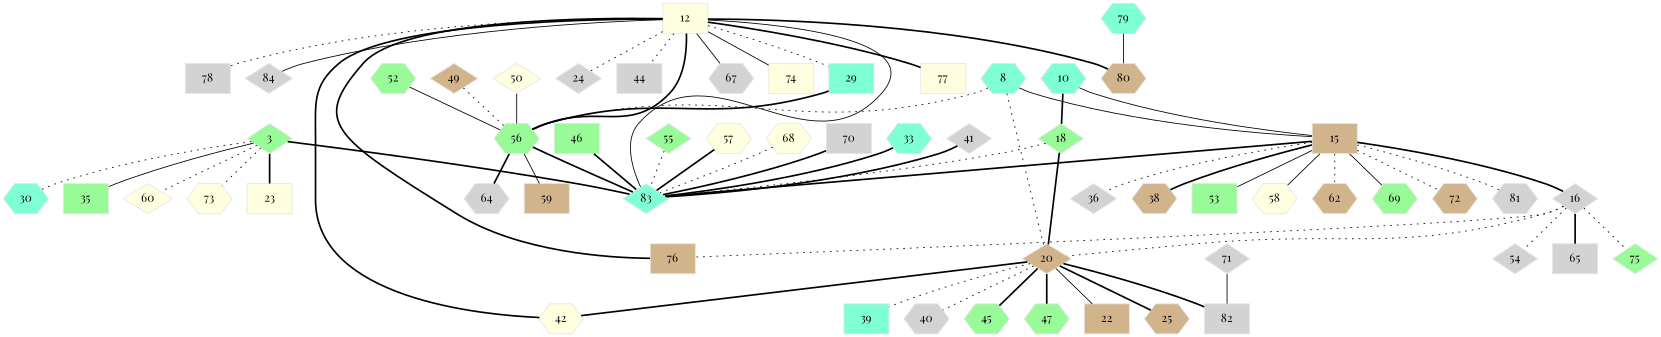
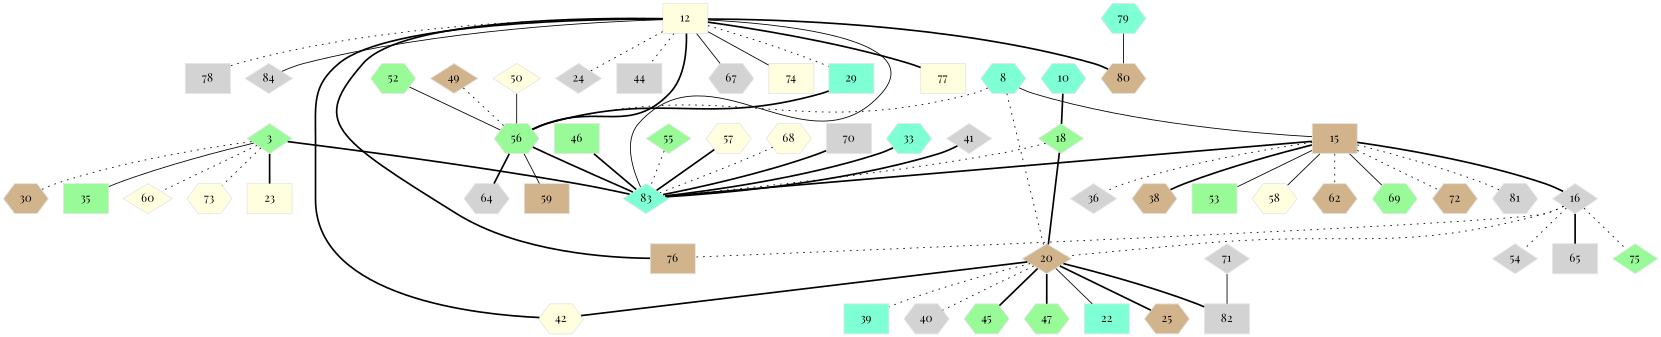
edge "10" -- "15": removed
node "30": fillcolor aquamarine -> tan
node "22": fillcolor tan -> aquamarine
